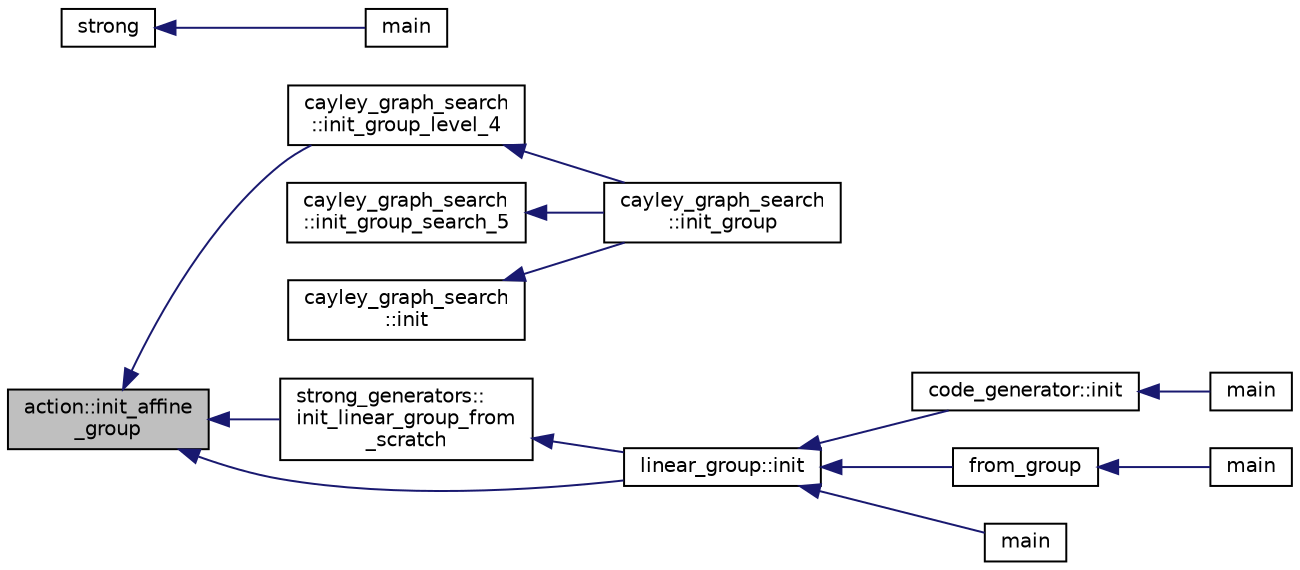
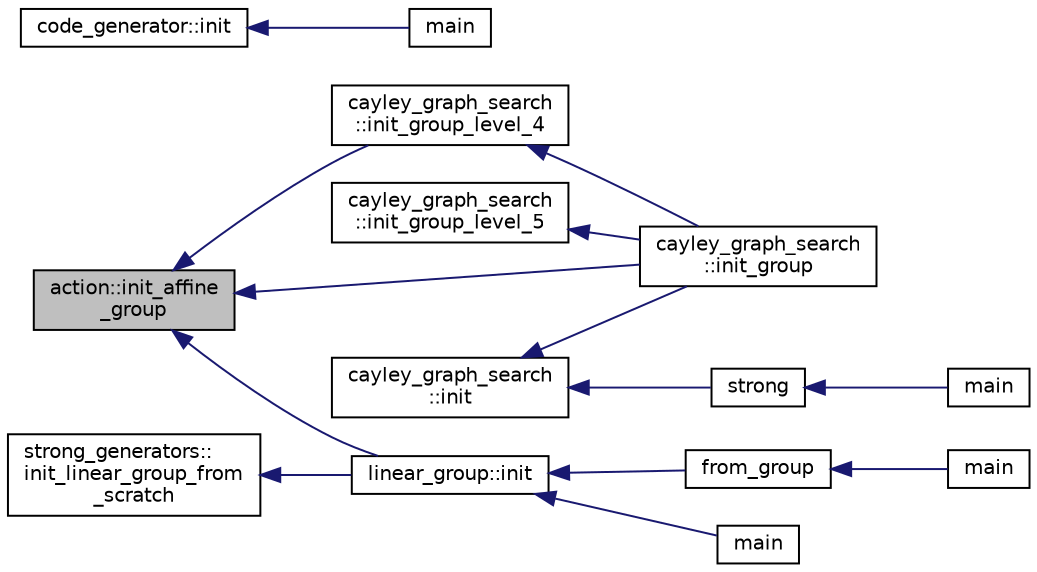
node "cayley_graph_search ::init_group_search_5": label "cayley_graph_search ::init_group_search_5" -> "cayley_graph_search ::init_group_level_5"
edge "strong" -> "cayley_graph_search ::init": added
edge "strong_generators:: init_linear_group_from _scratch" -> "action::init_affine _group": now "cayley_graph_search ::init_group" -> "action::init_affine _group"
edge "code_generator::init" -> "linear_group::init": removed
